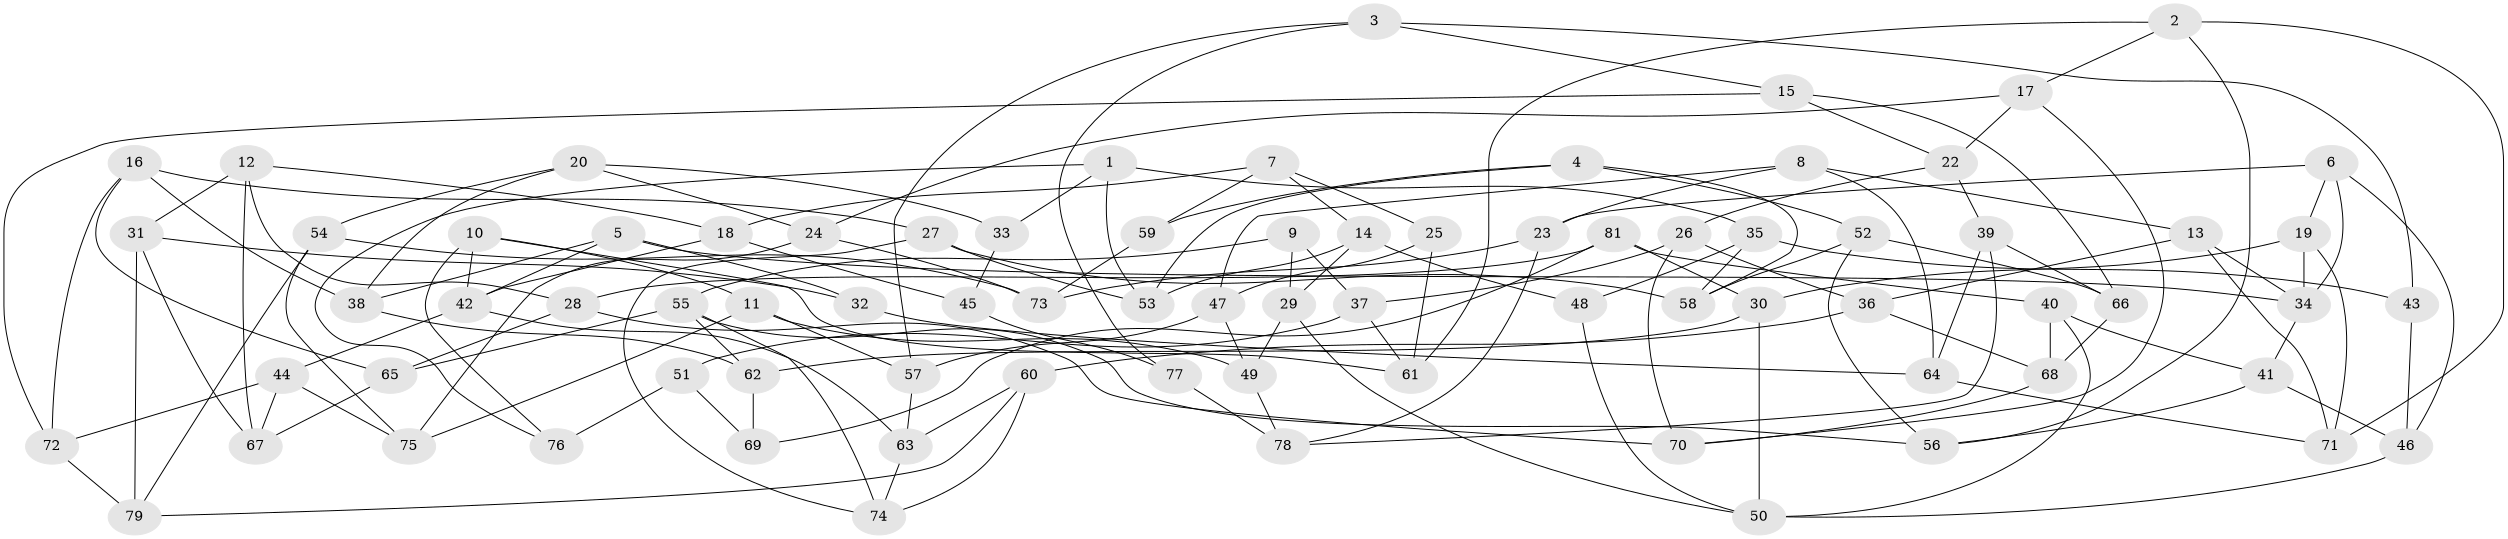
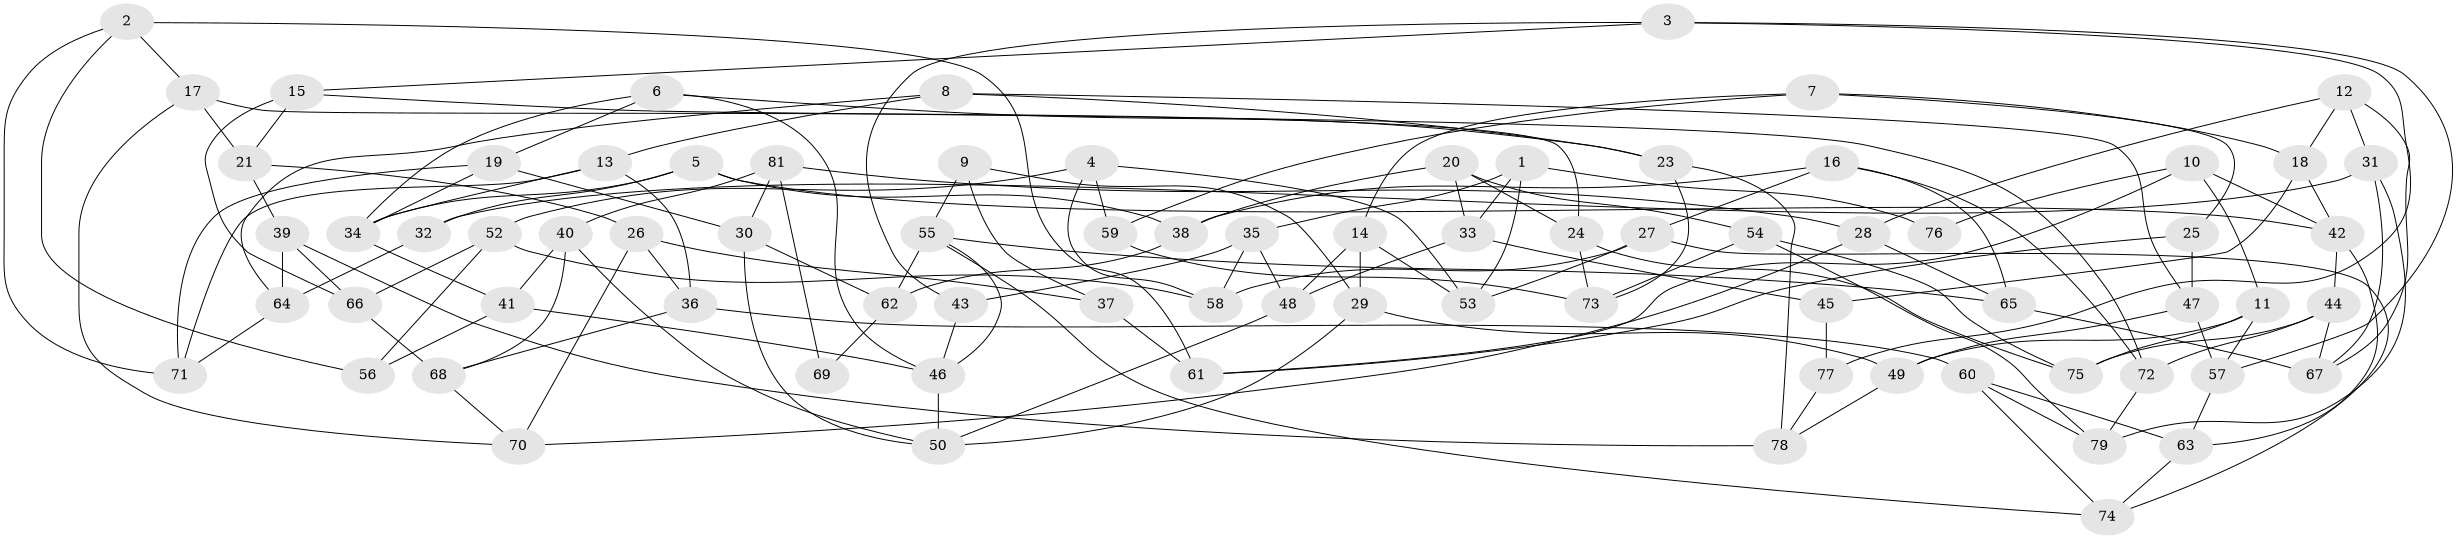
node "22": label "22" -> "21"
edge "33" -- "48": added
node "51": removed
edge "55" -- "56": now "55" -- "46"
